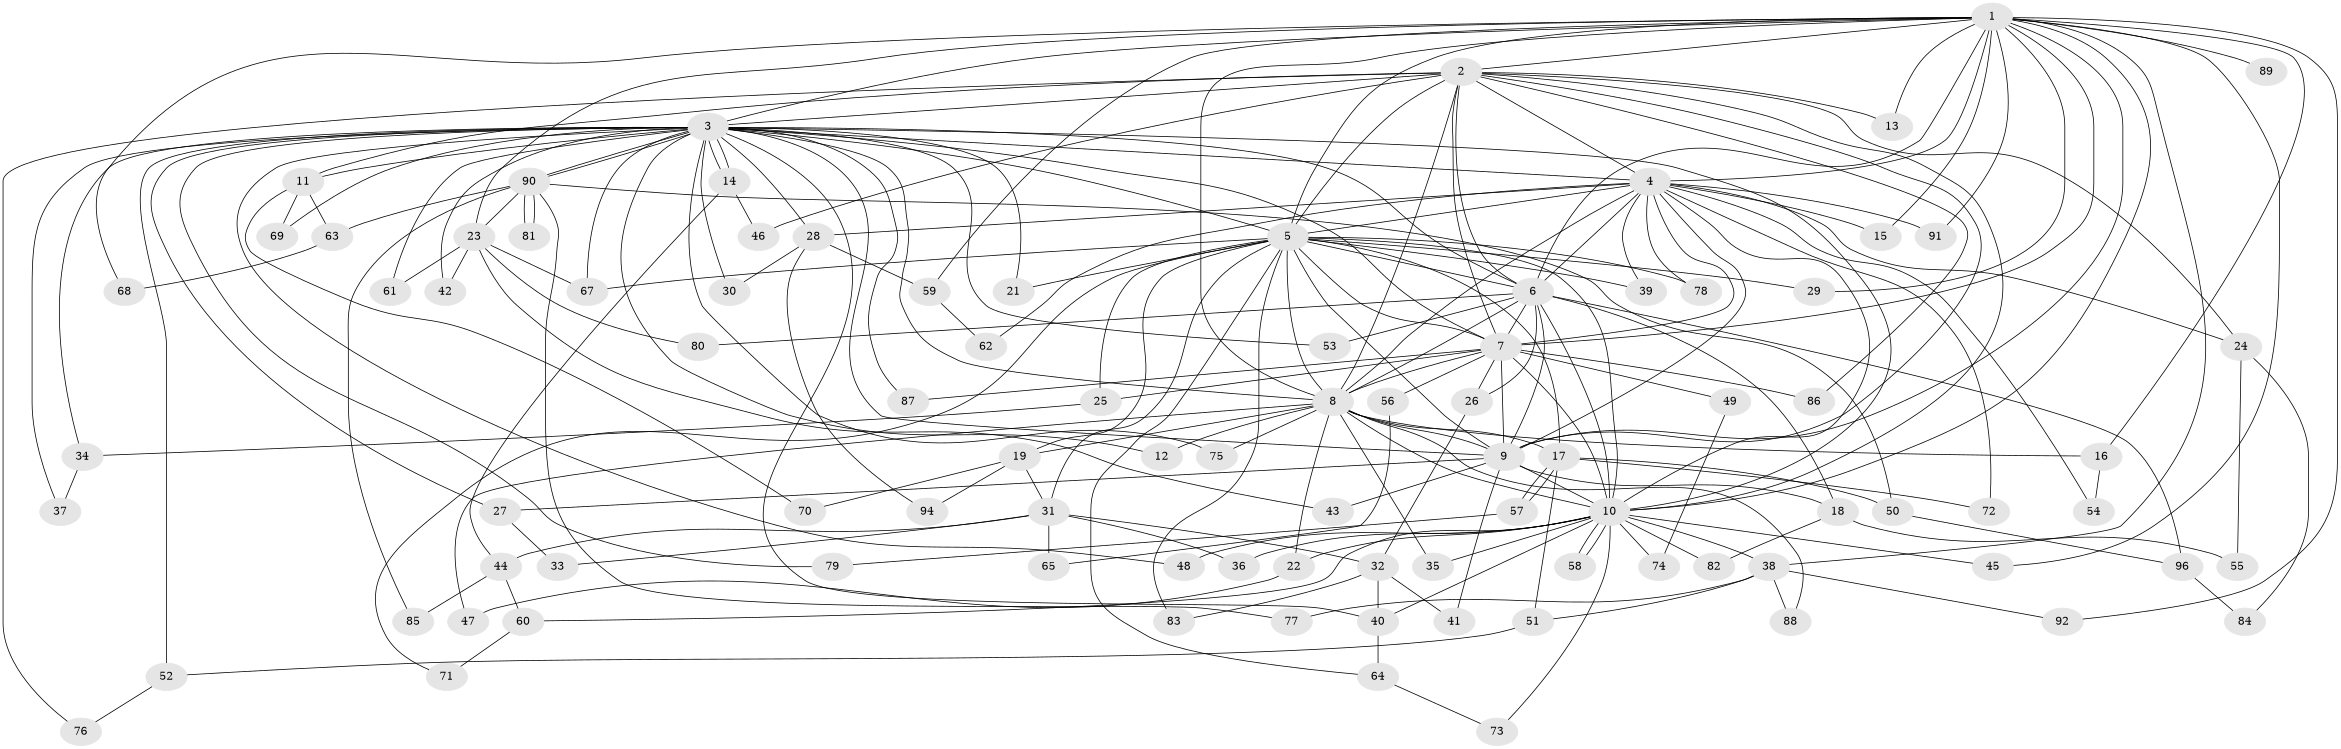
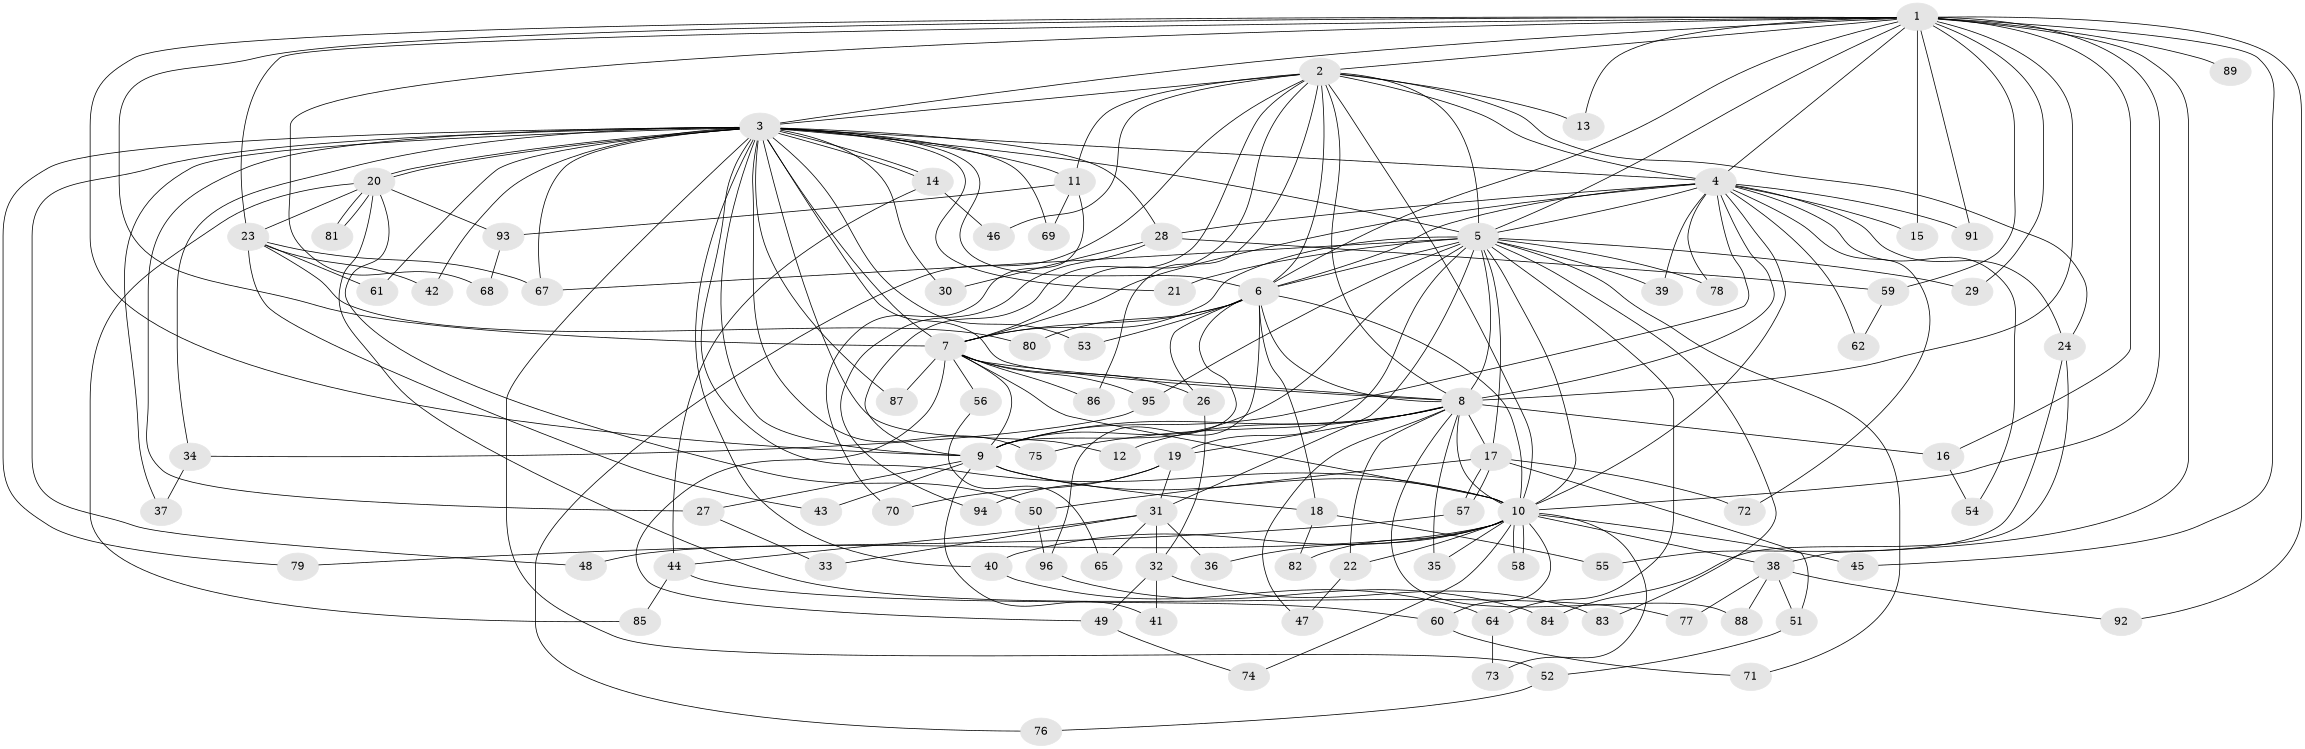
node "90": label "90" -> "20"
node "63": label "63" -> "93"
node "25": label "25" -> "95"
edge "32" -- "40": now "32" -- "49"
